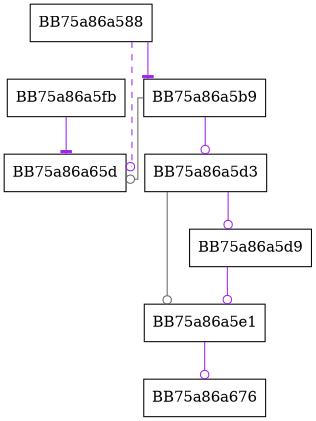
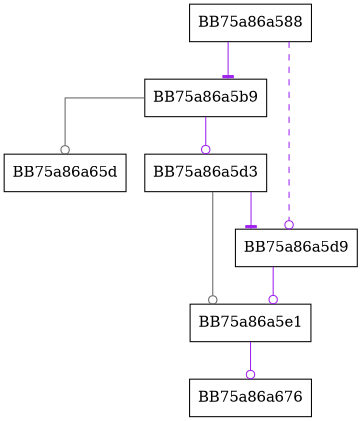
edge "BB75a86a588" -> "BB75a86a65d": now "BB75a86a588" -> "BB75a86a5d9"
node "BB75a86a5fb": removed
edge "BB75a86a5d3" -> "BB75a86a5d9": arrowhead odot -> tee
